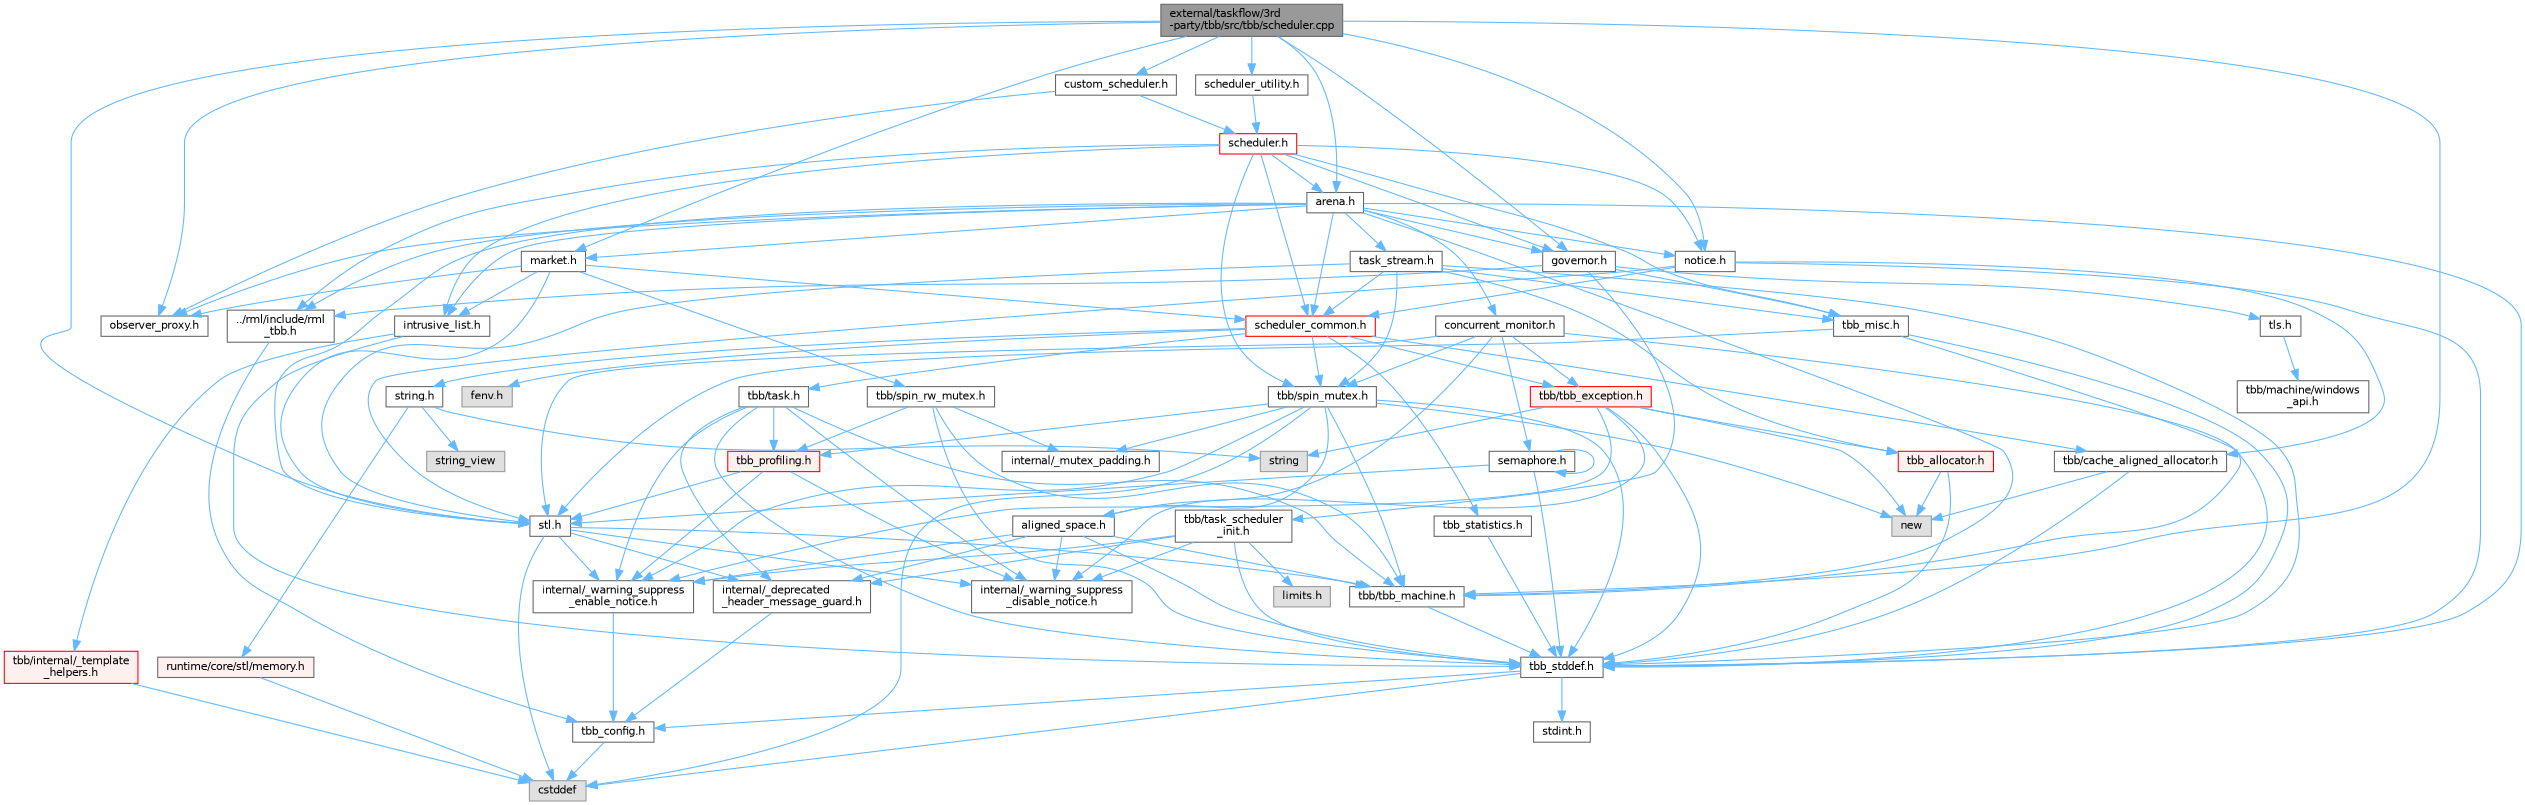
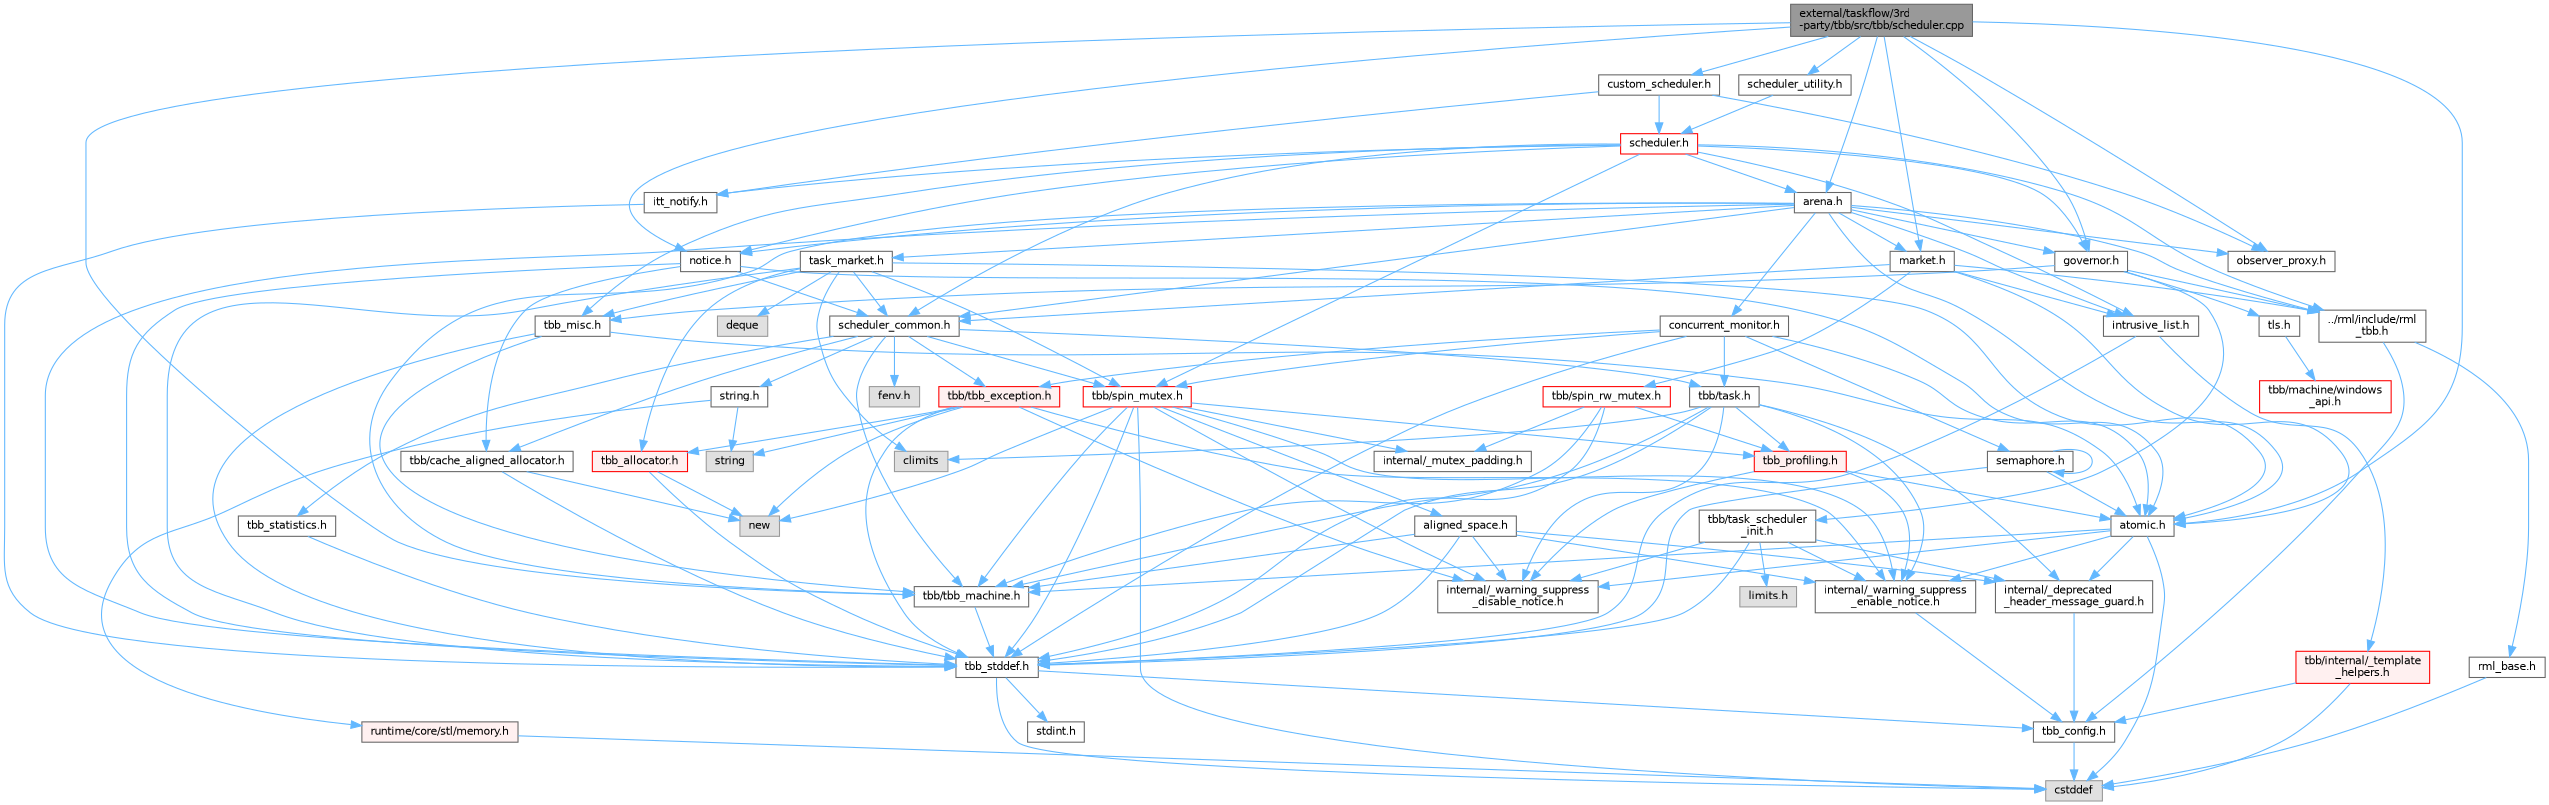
node "itt_notify.h": added
node "task_stream.h": label "task_stream.h" -> "task_market.h"
edge "market.h" -> "observer_proxy.h": now "market.h" -> "../rml/include/rml _tbb.h"
node "deque": added
node "scheduler_common.h": color red -> grey40
node "tbb/spin_rw_mutex.h": color grey40 -> red
node "tbb/spin_mutex.h": color grey40 -> red
node "tbb/machine/windows _api.h": color grey40 -> red
edge "scheduler_common.h" -> "tbb/tbb_machine.h": added
node "string_view": removed
node "climits": added
edge "concurrent_monitor.h" -> "aligned_space.h": now "concurrent_monitor.h" -> "tbb/task.h"
edge "tbb/spin_mutex.h" -> "internal/_warning_suppress _disable_notice.h": added
node "stl.h": label "stl.h" -> "atomic.h"
node "rml_base.h": added
edge "tbb/internal/_template _helpers.h" -> "tbb_config.h": added
